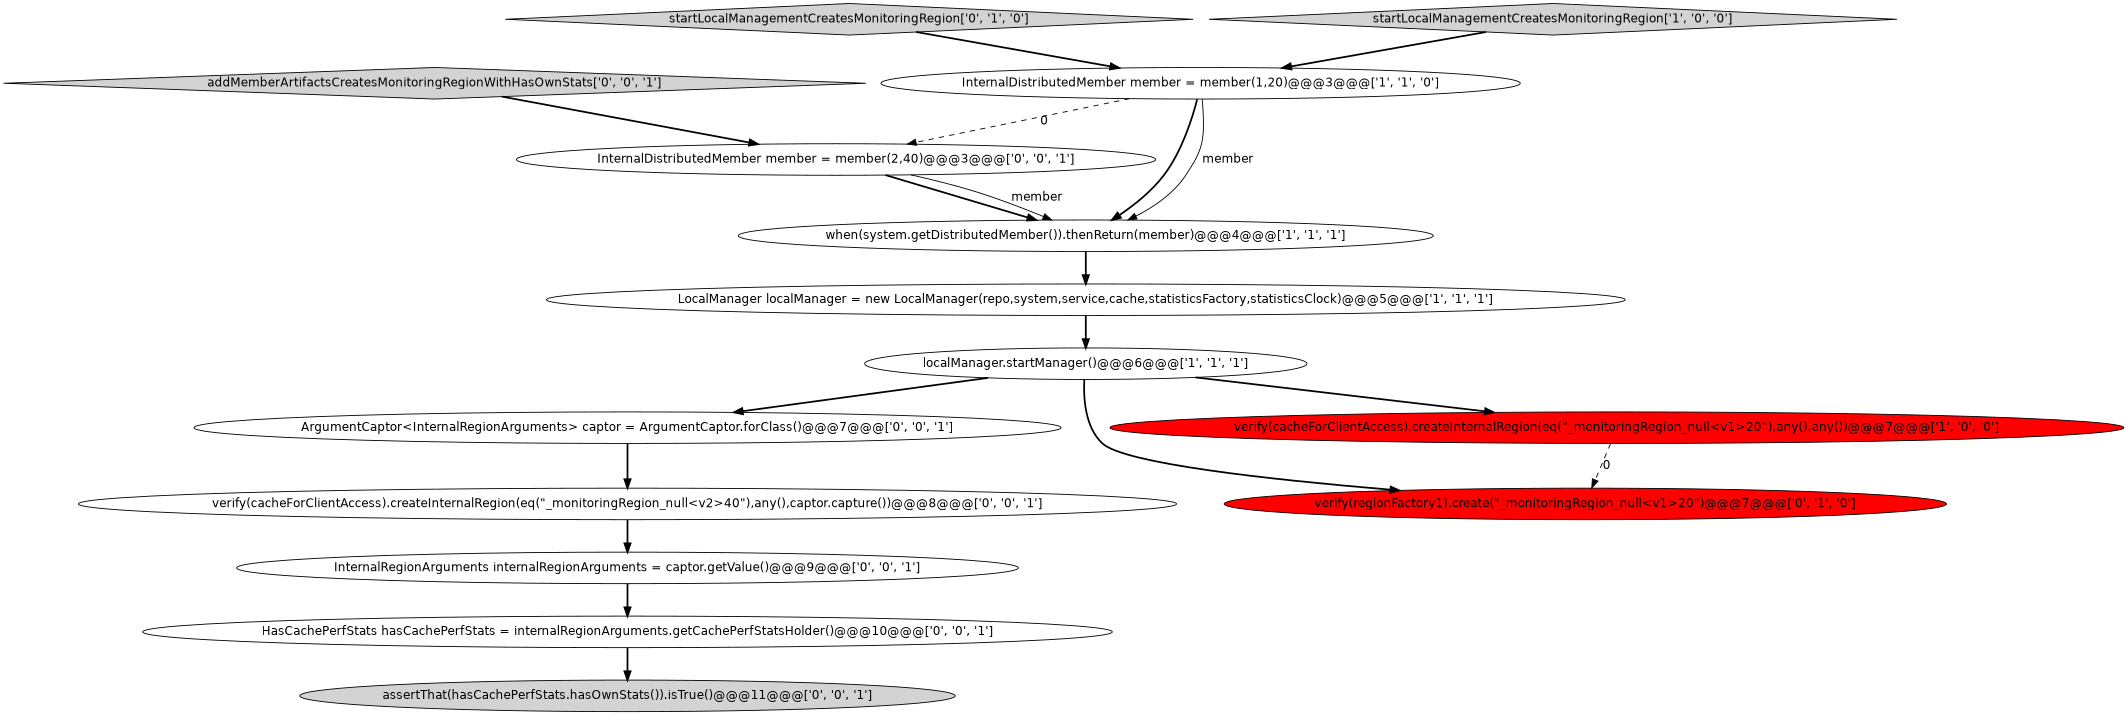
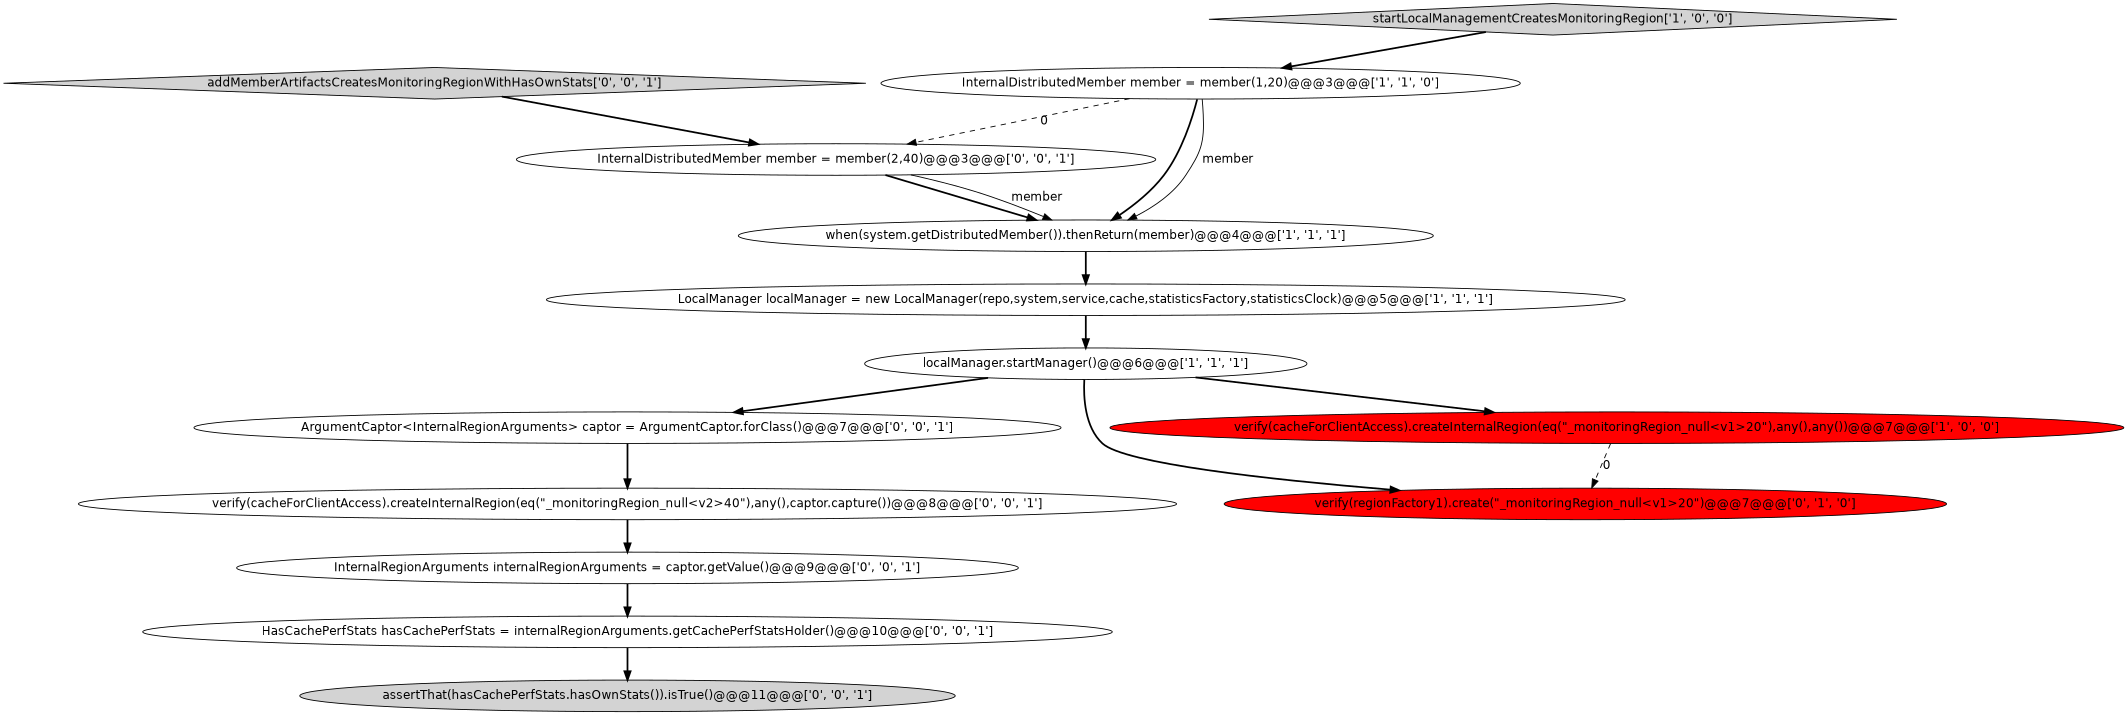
node "startLocalManagementCreatesMonitoringRegion['0', '1', '0']": removed
